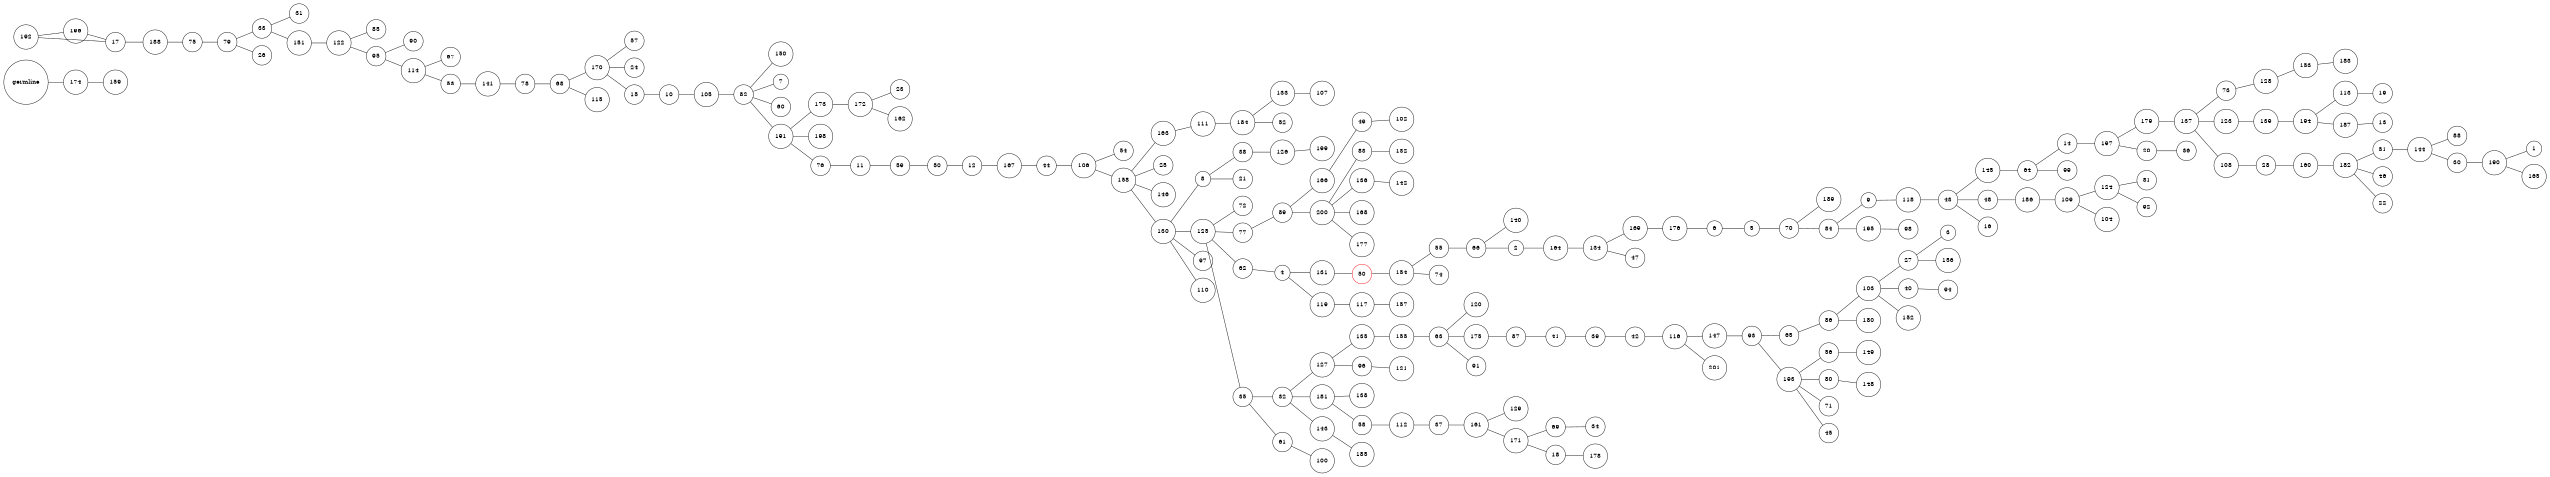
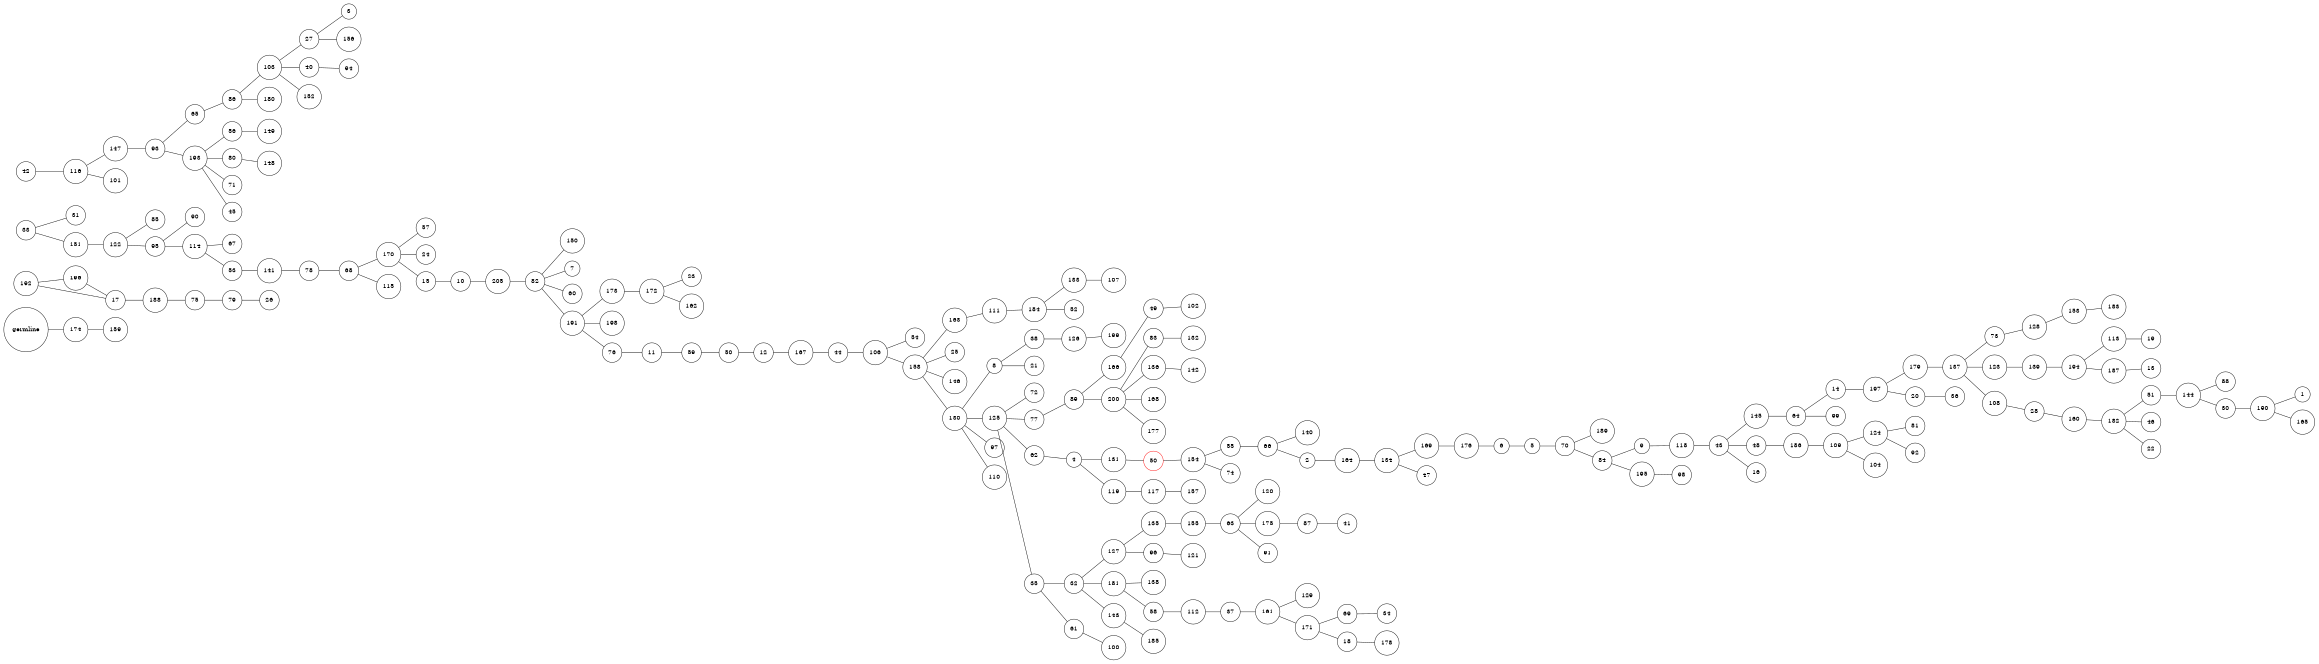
edge "33" -- "79": removed
node "105": label "105" -> "205"
node "39": removed
node "201": label "201" -> "101"
